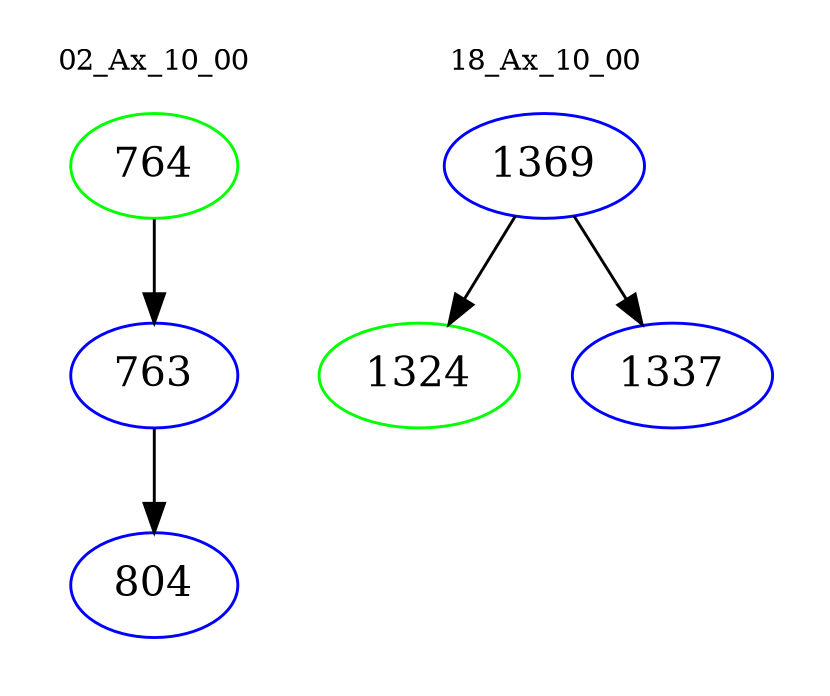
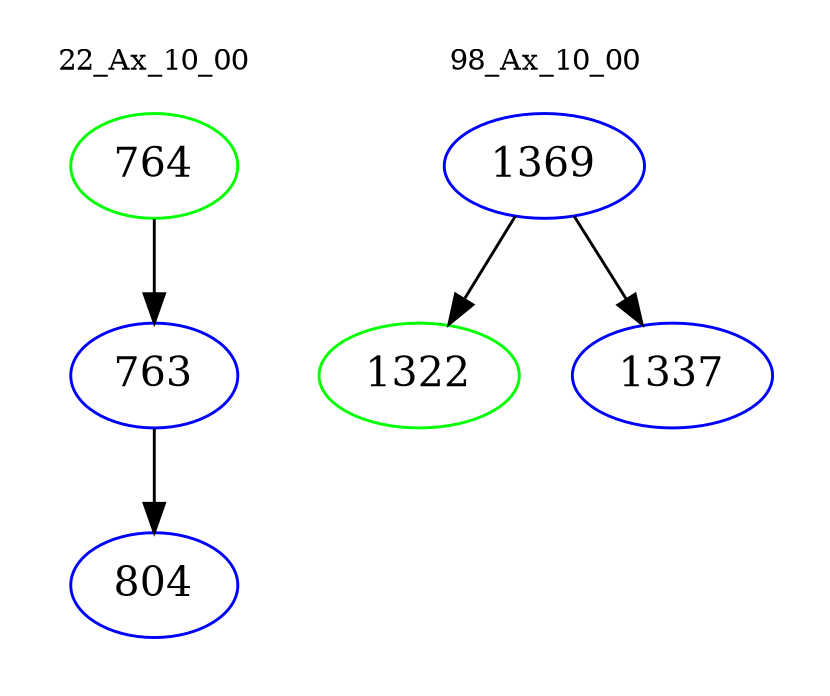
cluster "02_Ax_10_00": label "02_Ax_10_00" -> "22_Ax_10_00"
cluster "18_Ax_10_00": label "18_Ax_10_00" -> "98_Ax_10_00"
node "1324": label "1324" -> "1322"
